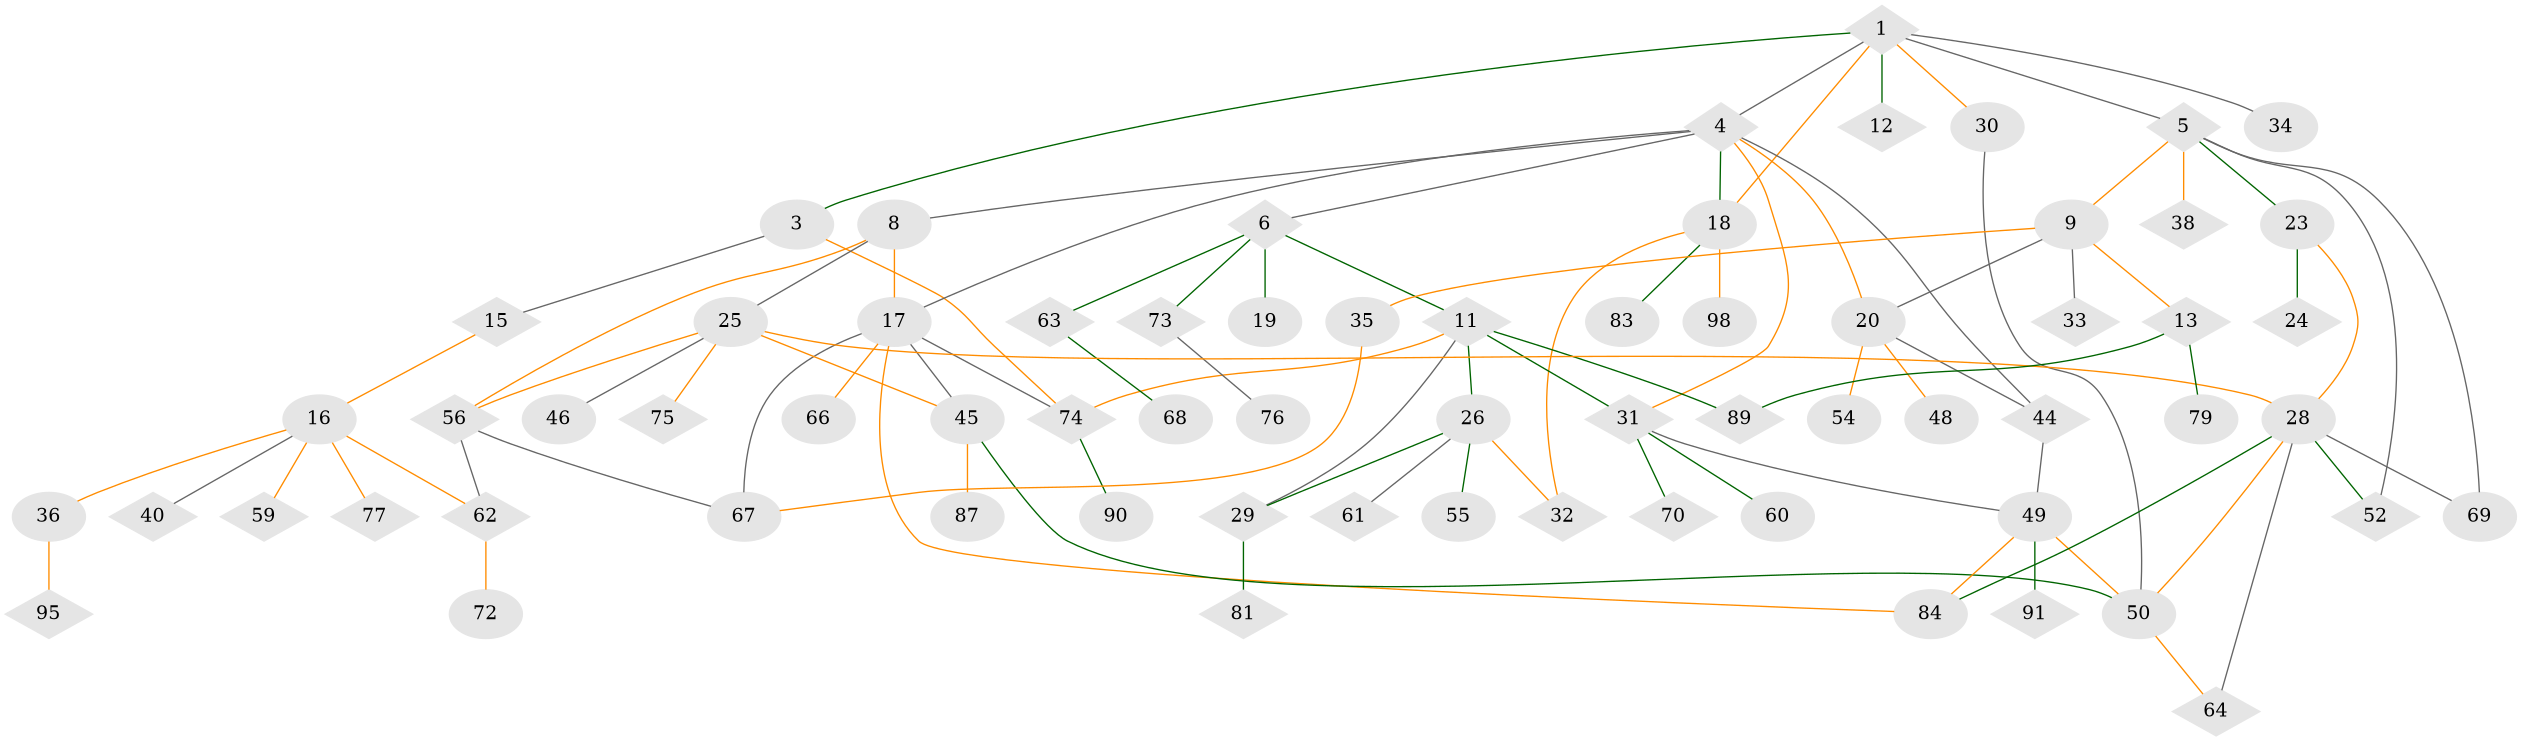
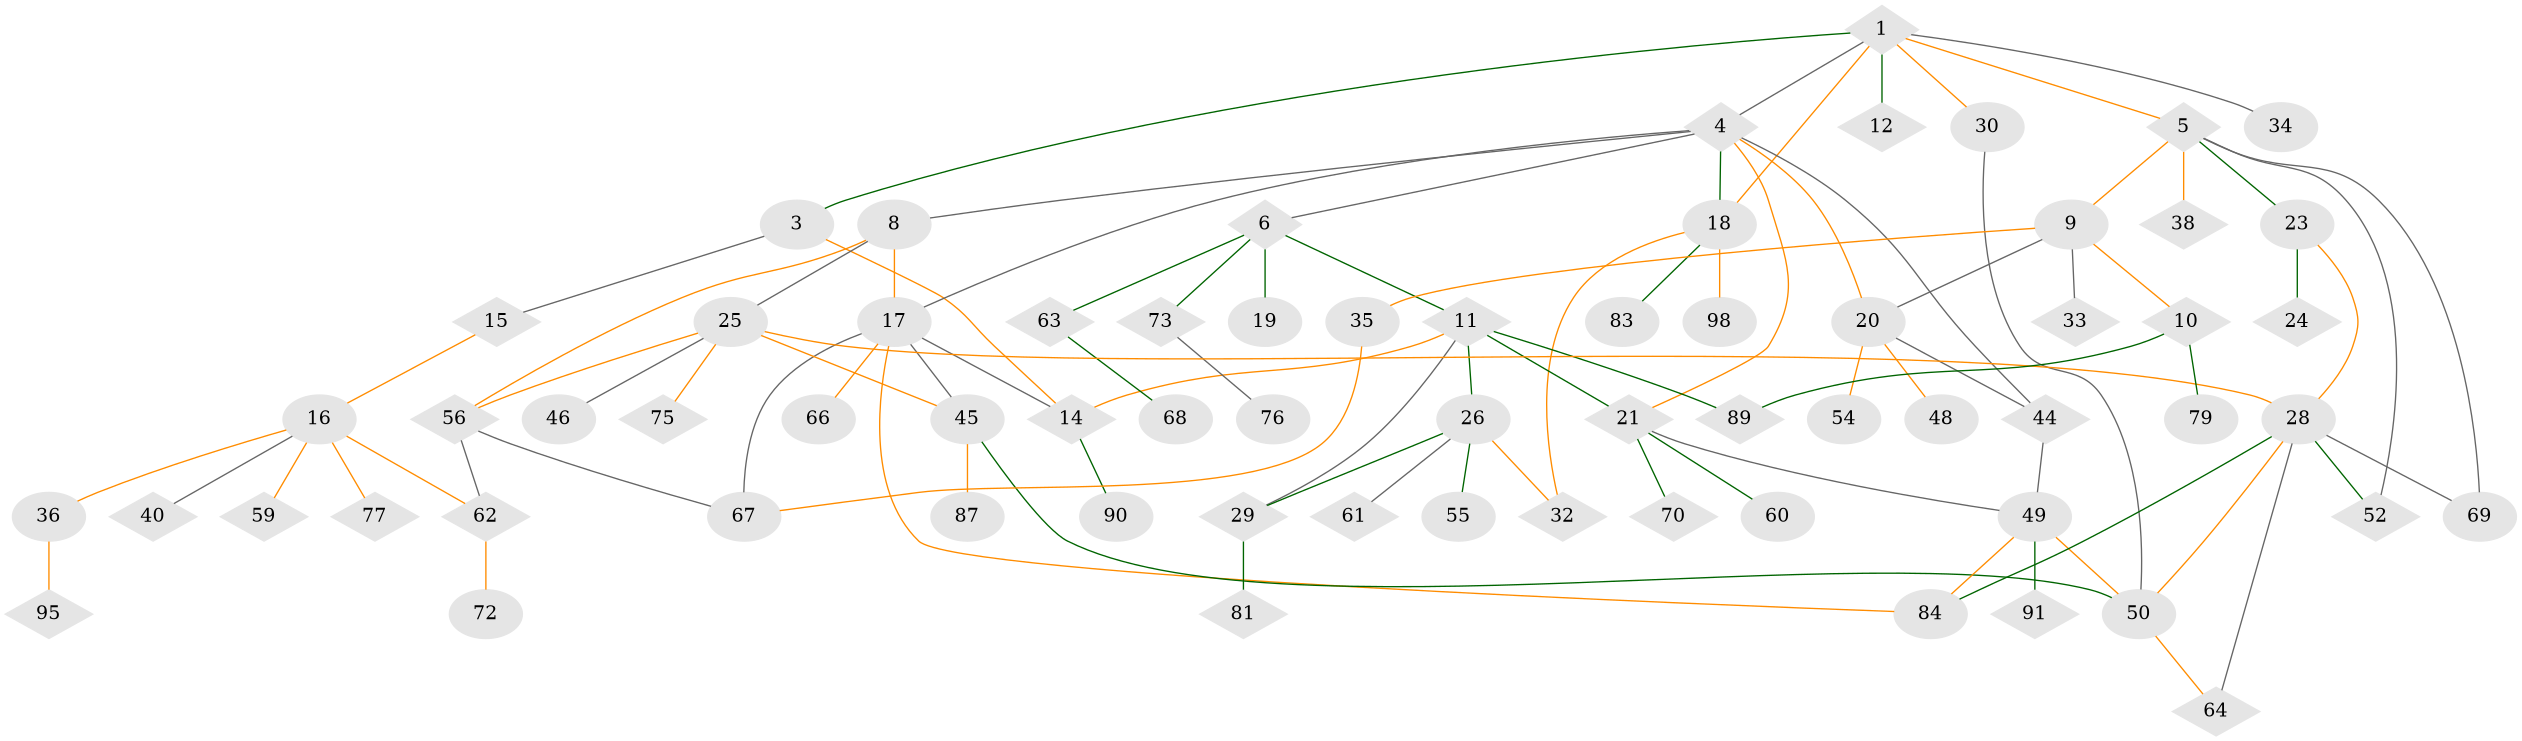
edge "1" -- "5": color gray40 -> darkorange
node "13": label "13" -> "10"
node "74": label "74" -> "14"
node "31": label "31" -> "21"
